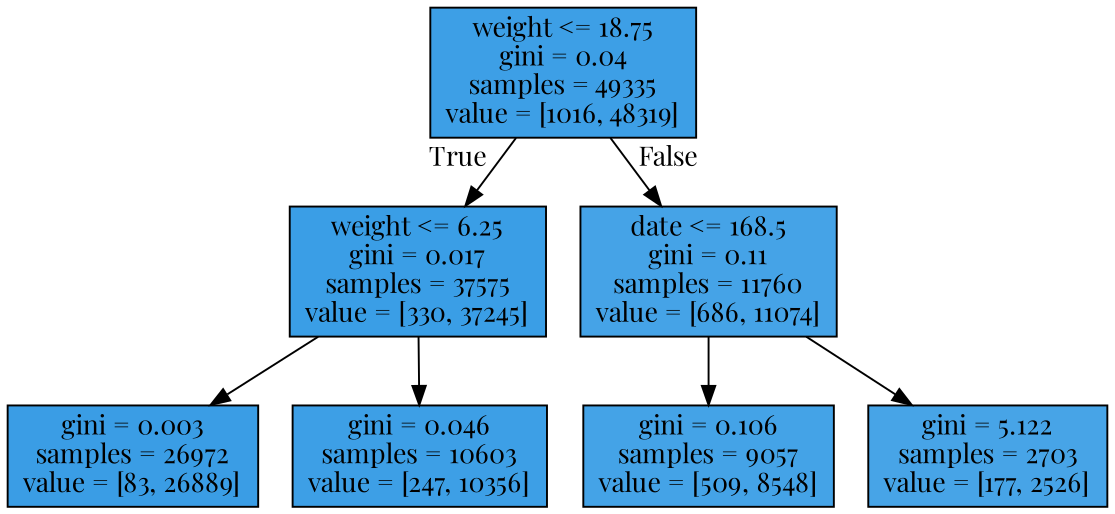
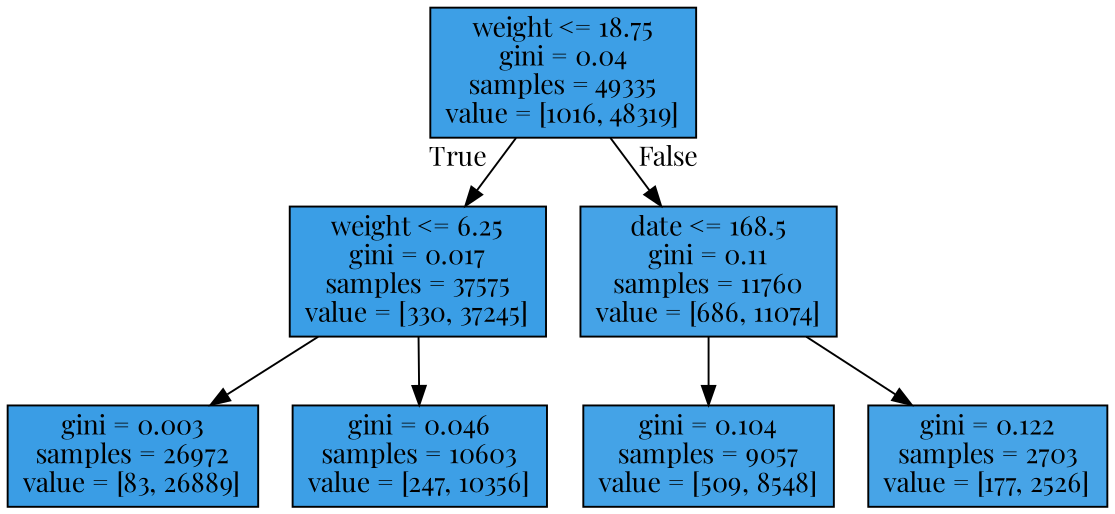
node "gini = 0.106 samples = 9057 value = [509, 8548]": label "gini = 0.106 samples = 9057 value = [509, 8548]" -> "gini = 0.104 samples = 9057 value = [509, 8548]"
node "gini = 5.122 samples = 2703 value = [177, 2526]": label "gini = 5.122 samples = 2703 value = [177, 2526]" -> "gini = 0.122 samples = 2703 value = [177, 2526]"
